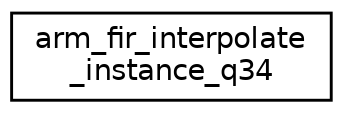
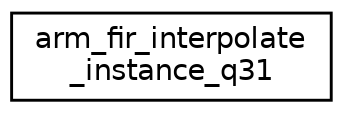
node "arm_fir_interpolate _instance_q34": label "arm_fir_interpolate _instance_q34" -> "arm_fir_interpolate _instance_q31"
